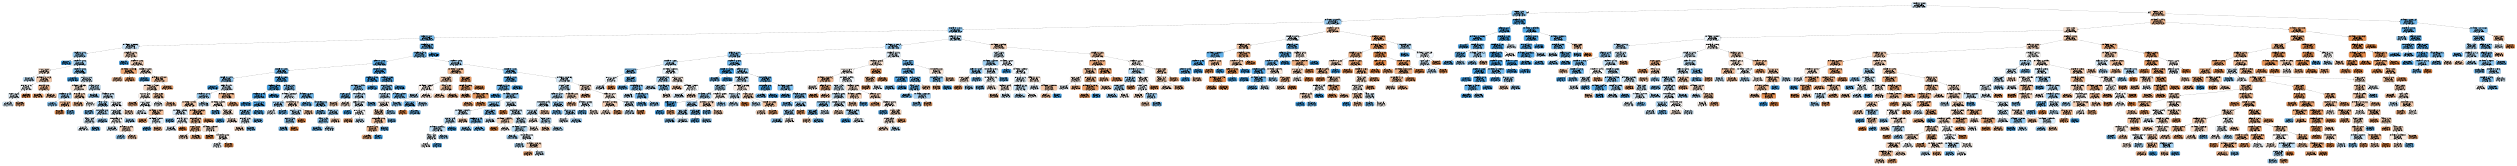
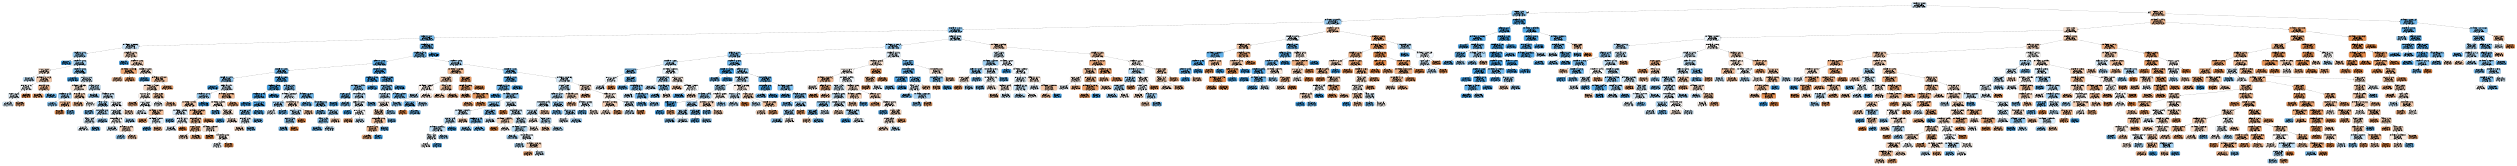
node "gini = 0.0 samples = 1004 value = [0, 1004]": fillcolor #deeffb -> #399de5
node "gini = 0.245 samples = 743 value = [106, 637]": fillcolor #fefcfa -> #5aade9
node "gini = 0.132 samples = 1980 value = [141, 1839]": removed
node "gini = 0.48 samples = 20 value = [12, 8]": fillcolor #4ca6e7 -> #f6d5bd
node "samples = 0.358 samples = 381 value = [89, 292]": label "samples = 0.358 samples = 381 value = [89, 292]" -> "gini = 0.358 samples = 381 value = [89, 292]"
node "gini = 0.43 samples = 291 value = [91, 200]": fillcolor #93caf1 -> #f5cfb4
node "gini = 0.47 samples = 69 value = [26, 43]": added
node "weekday <= 4.5 gini = 0.331 samples = 650 value = [136, 514]": fillcolor #6db7ec -> #ebf5fc
node "gini = 0.368 samples = 239 value = [181, 58]": added
node "gini = 0.446 samples = 429 value = [285, 144]": fillcolor #f2c19d -> #5dafea
node "gini = 0.464 samples = 1110 value = [704, 406]": label "gini = 0.464 samples = 1110 value = [704, 406]" -> "gini = 0.464 category = 1110 value = [704, 406]"
node "gini = 0.352 samples = 123 value = [28, 95]": added
node "gini = 0.493 samples = 323 value = [143, 180]": fillcolor #d6ebfa -> #50a8e8
node "gini = 0.159 samples = 23 value = [21, 2]": removed
node "gini = 0.0 samples = 1253 value = [0, 1253]": fillcolor #b9ddf6 -> #399de5
node "gini = 0.116 samples = 97 value = [6, 91]": fillcolor #f4c8a9 -> #46a3e7
node "gini = 0.369 samples = 217 value = [53, 164]": fillcolor #f9e4d4 -> #79bded
node "gini = 0.427 samples = 55 value = [38, 17]": added
node "gini = 0.414 samples = 910 value = [644, 266]": fillcolor #f3f9fd -> #f0b58b
node "gini = 0.378 samples = 505 value = [377, 128]": fillcolor #eeac7c -> #7ebfee
